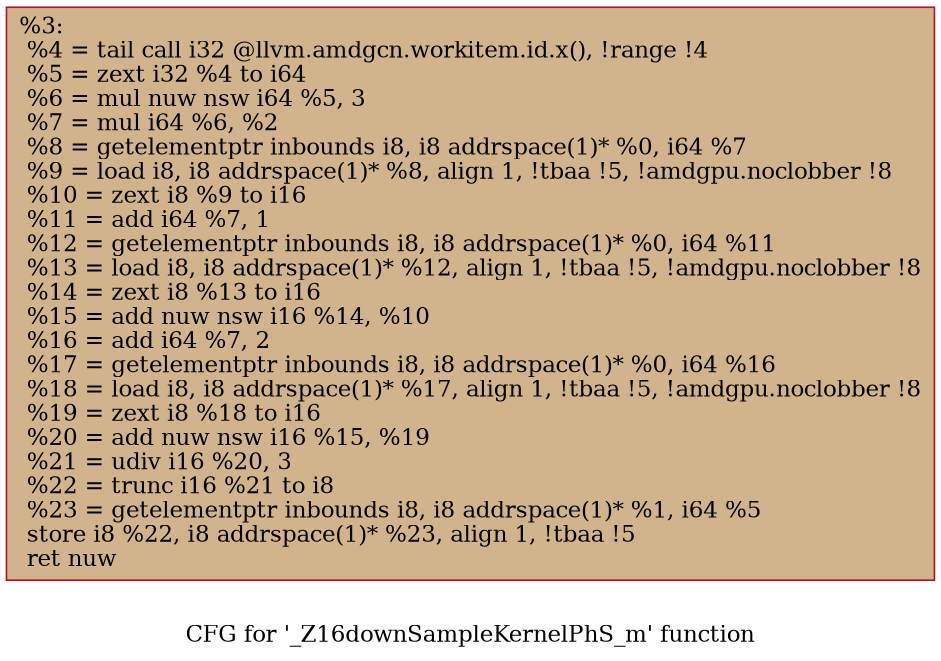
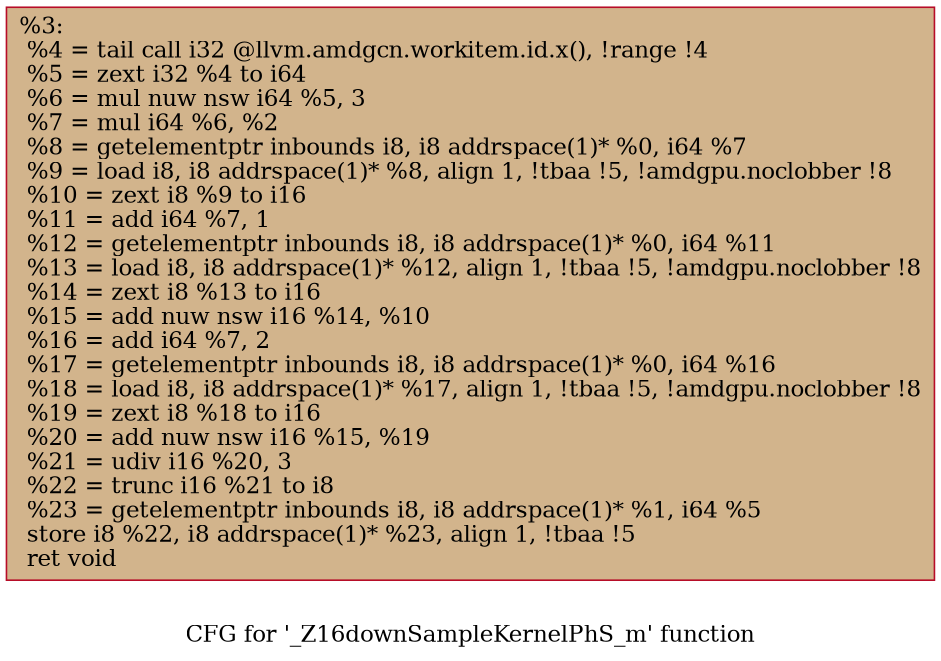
node "%3:": text "ret nuw" -> "ret void"
